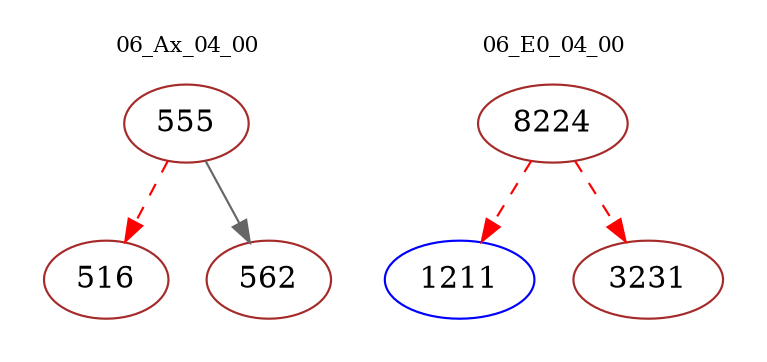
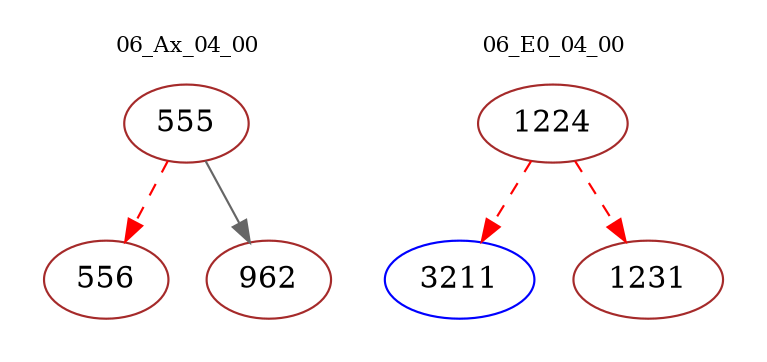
node "8224": label "8224" -> "1224"
node "516": label "516" -> "556"
node "562": label "562" -> "962"
node "1211": label "1211" -> "3211"
node "3231": label "3231" -> "1231"
